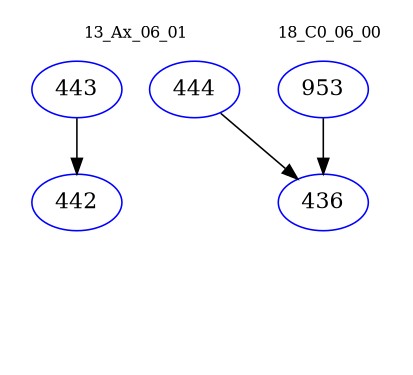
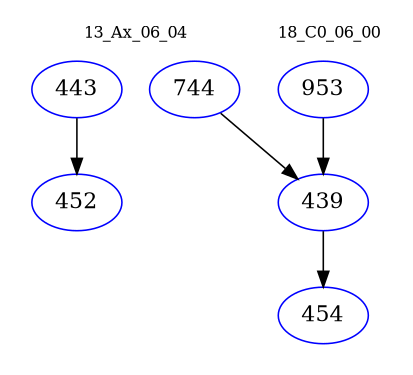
cluster "13_Ax_06_01": label "13_Ax_06_01" -> "13_Ax_06_04"
node "444": label "444" -> "744"
node "442": label "442" -> "452"
node "436": label "436" -> "439"
node "454": added
